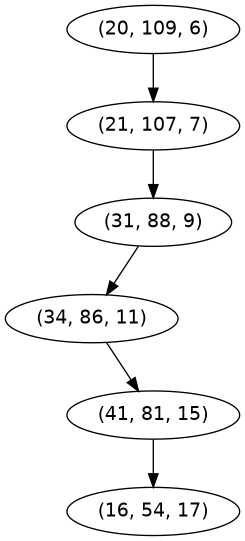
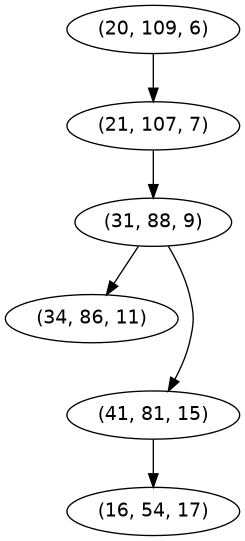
edge "(34, 86, 11)" -> "(41, 81, 15)": now "(31, 88, 9)" -> "(41, 81, 15)"
